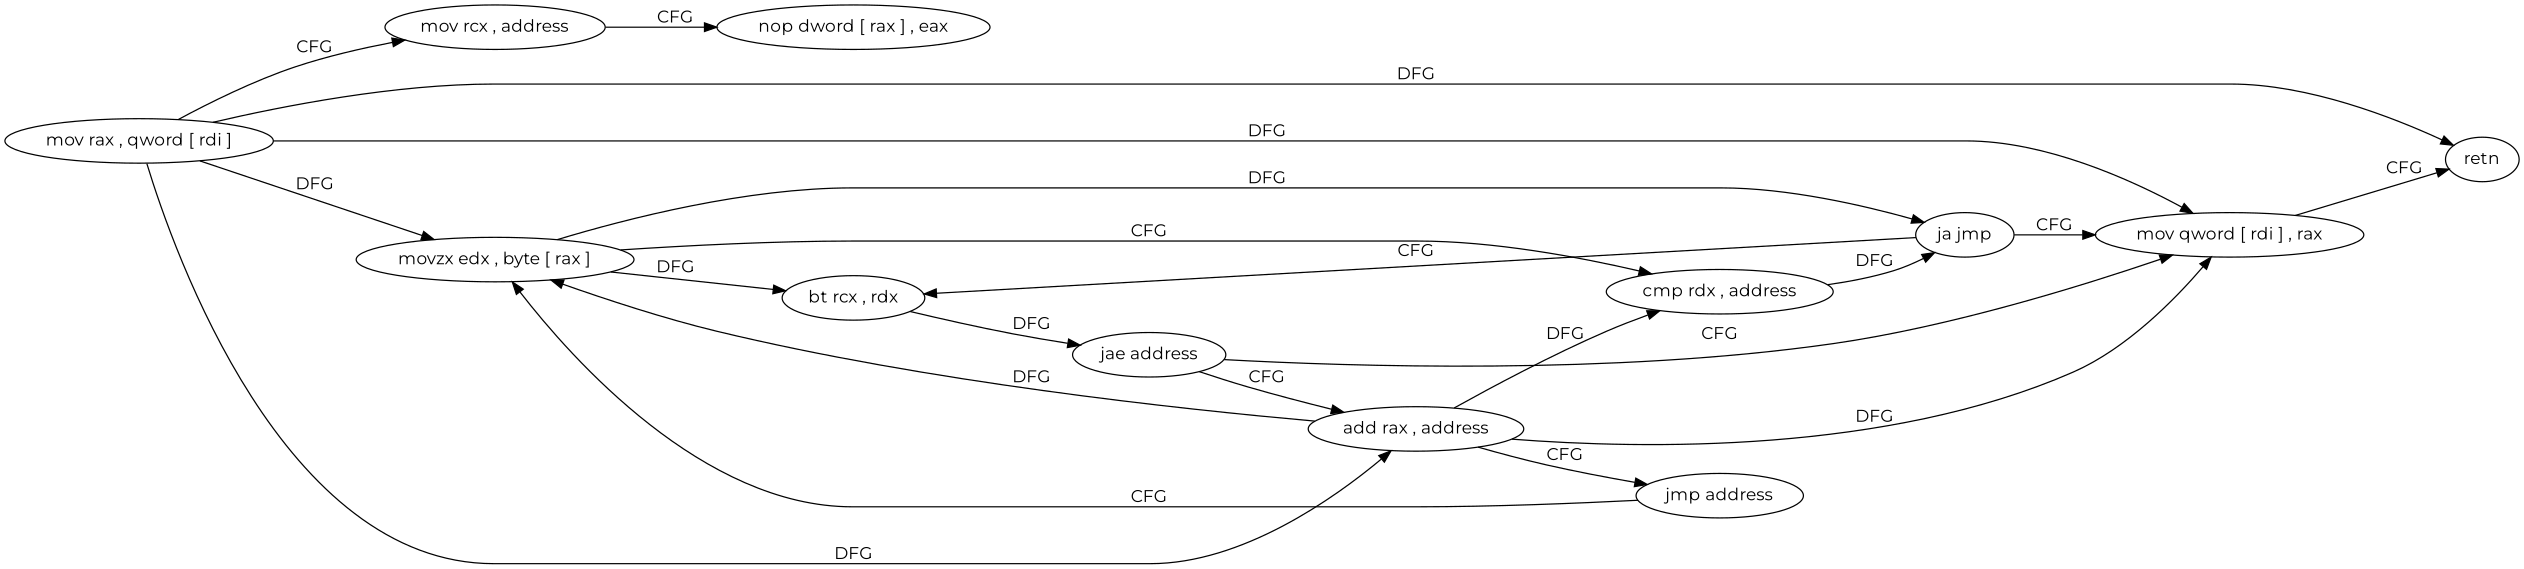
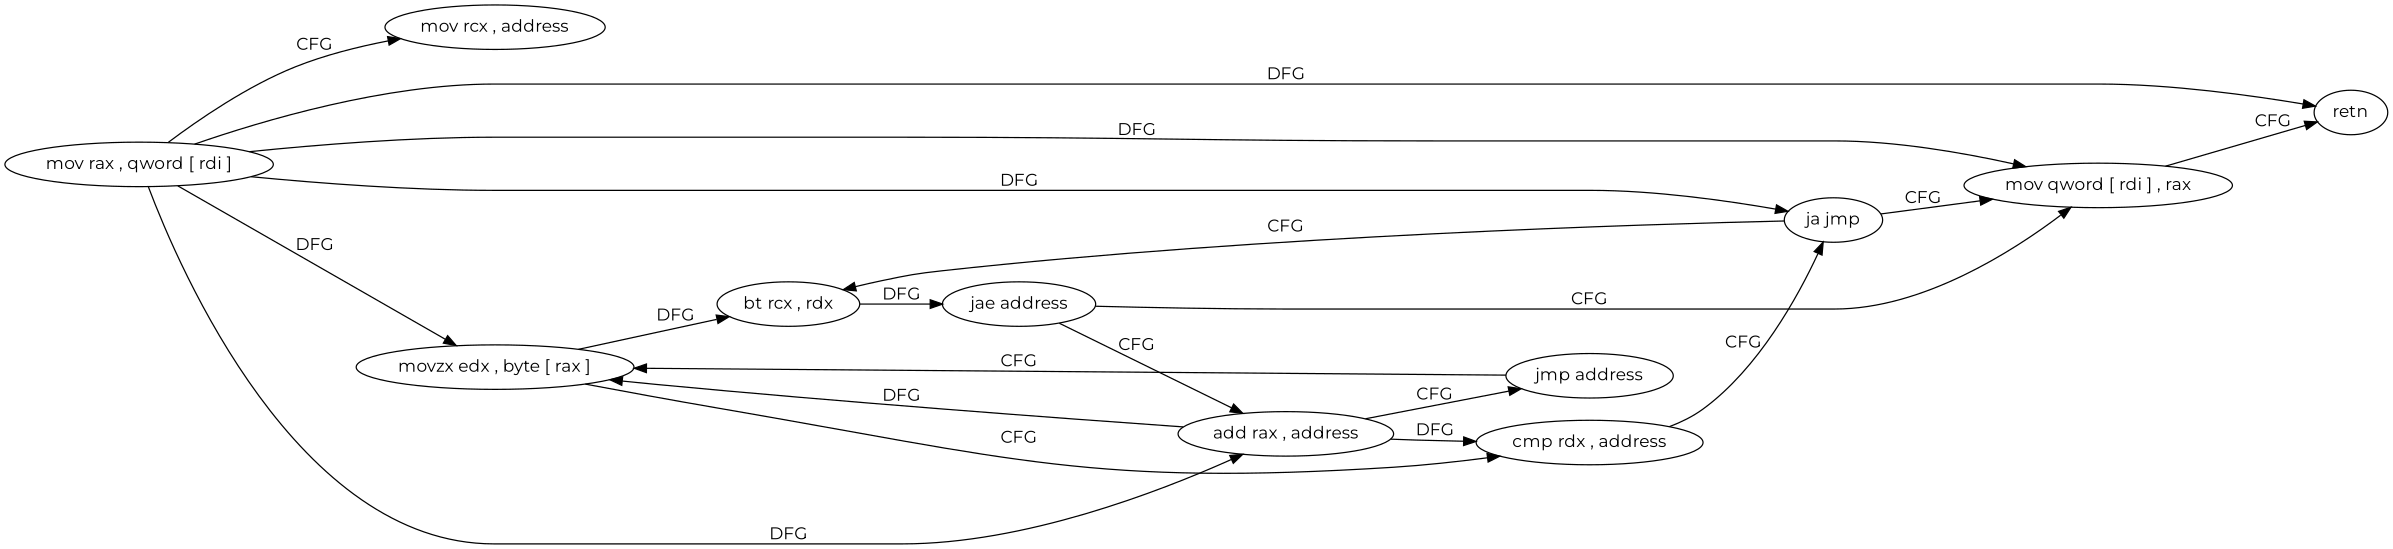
node "nop dword [ rax ] , eax": removed
edge "movzx edx , byte [ rax ]" -> "ja jmp": now "mov rax , qword [ rdi ]" -> "ja jmp"
edge "cmp rdx , address" -> "ja jmp": label "DFG" -> "CFG"
edge "add rax , address" -> "mov qword [ rdi ] , rax": removed, label "DFG"
